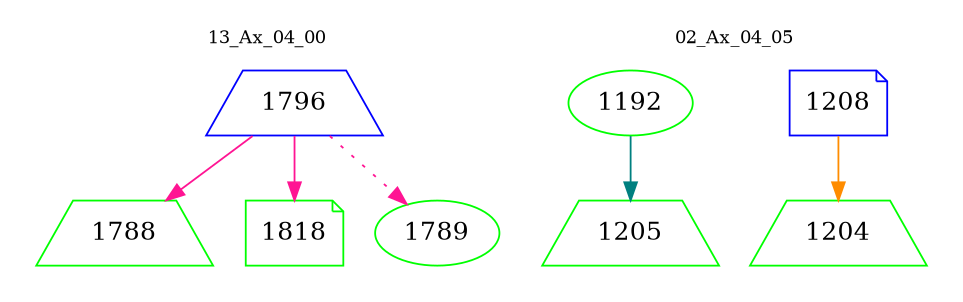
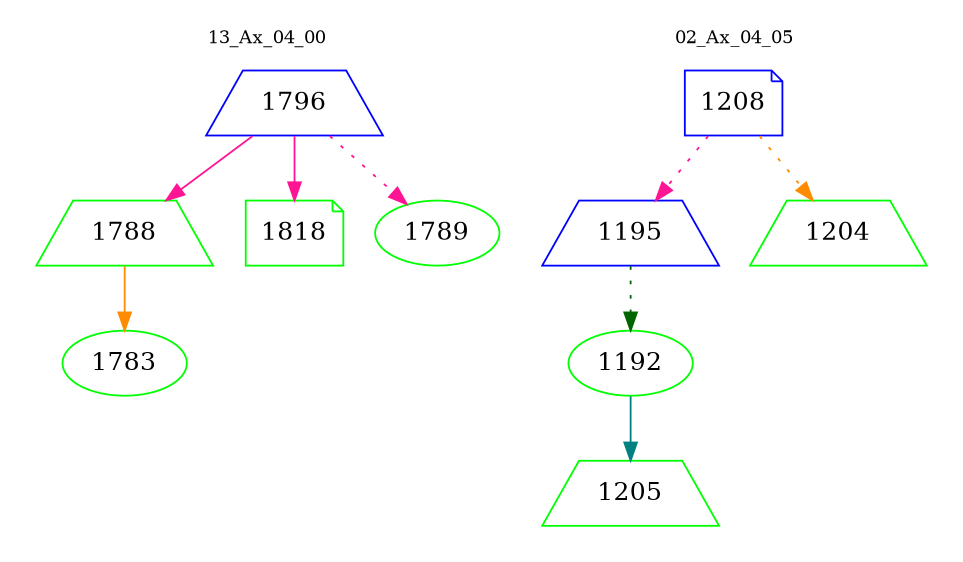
edge "1208" -> "1204": style solid -> dotted
node "1195": added
node "1783": added
